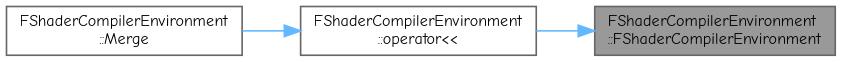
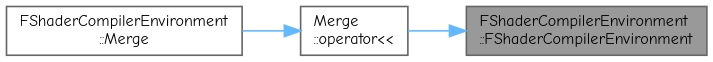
node "FShaderCompilerEnvironment ::operator<<": label "FShaderCompilerEnvironment ::operator<<" -> "Merge ::operator<<"
